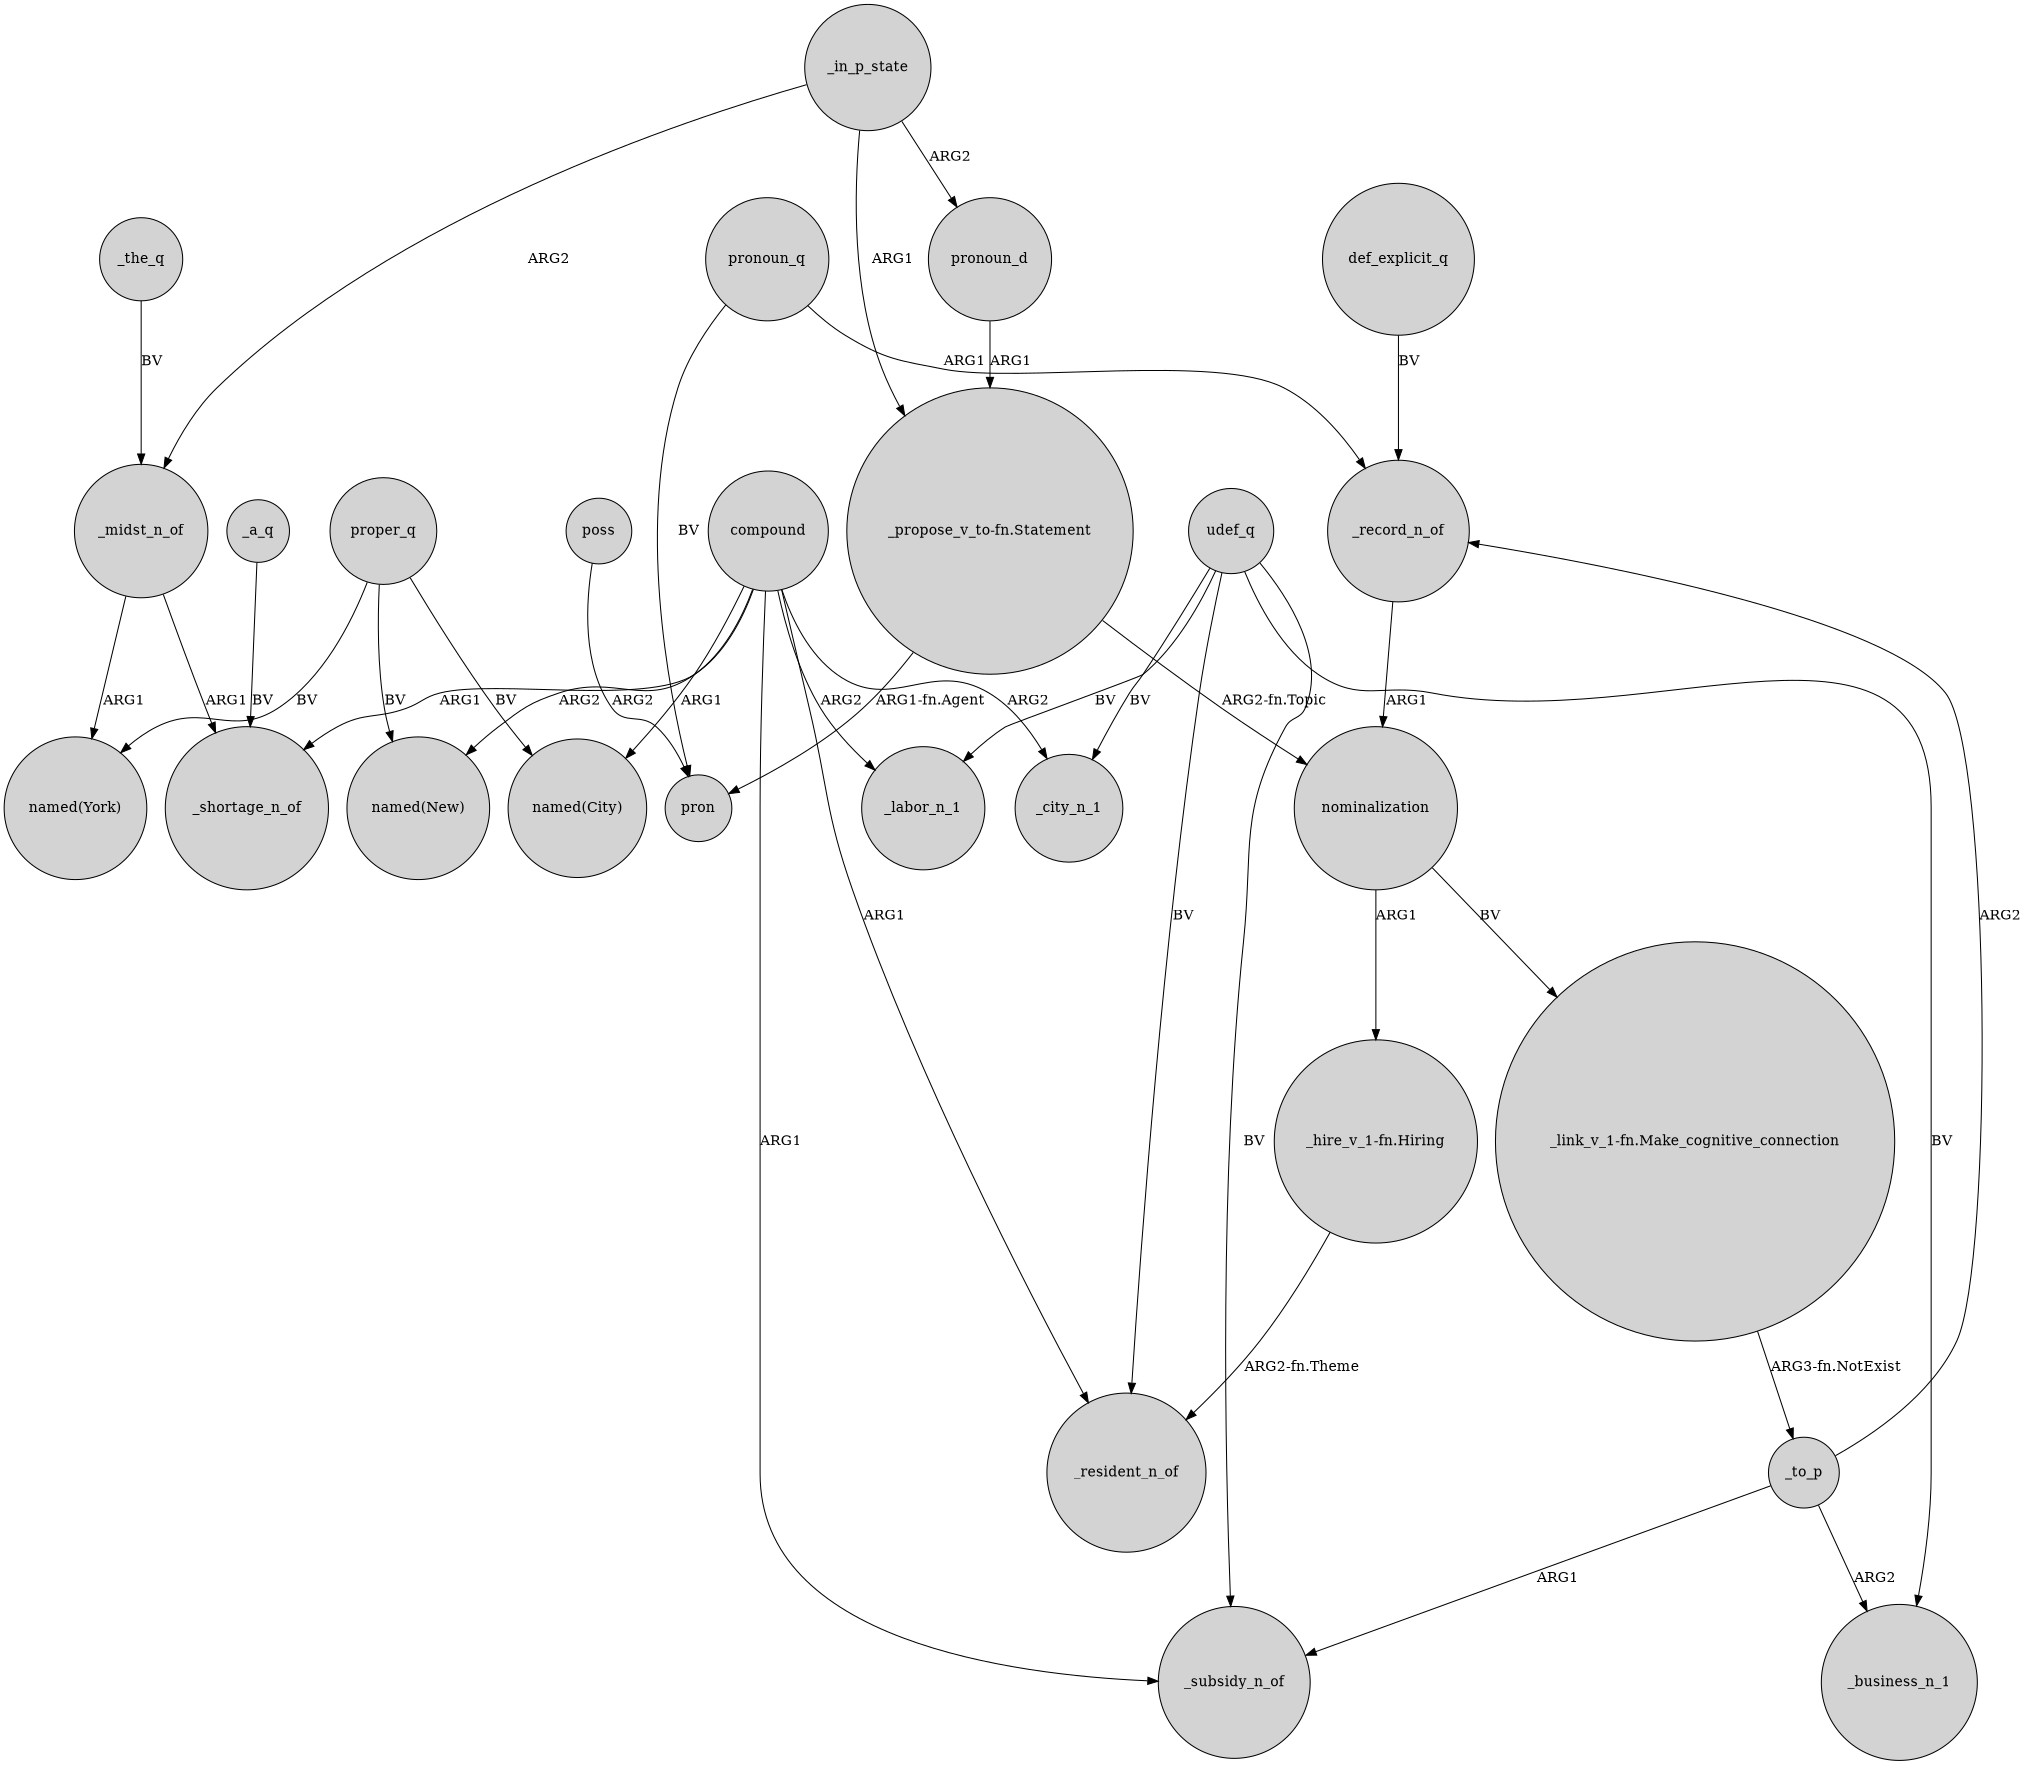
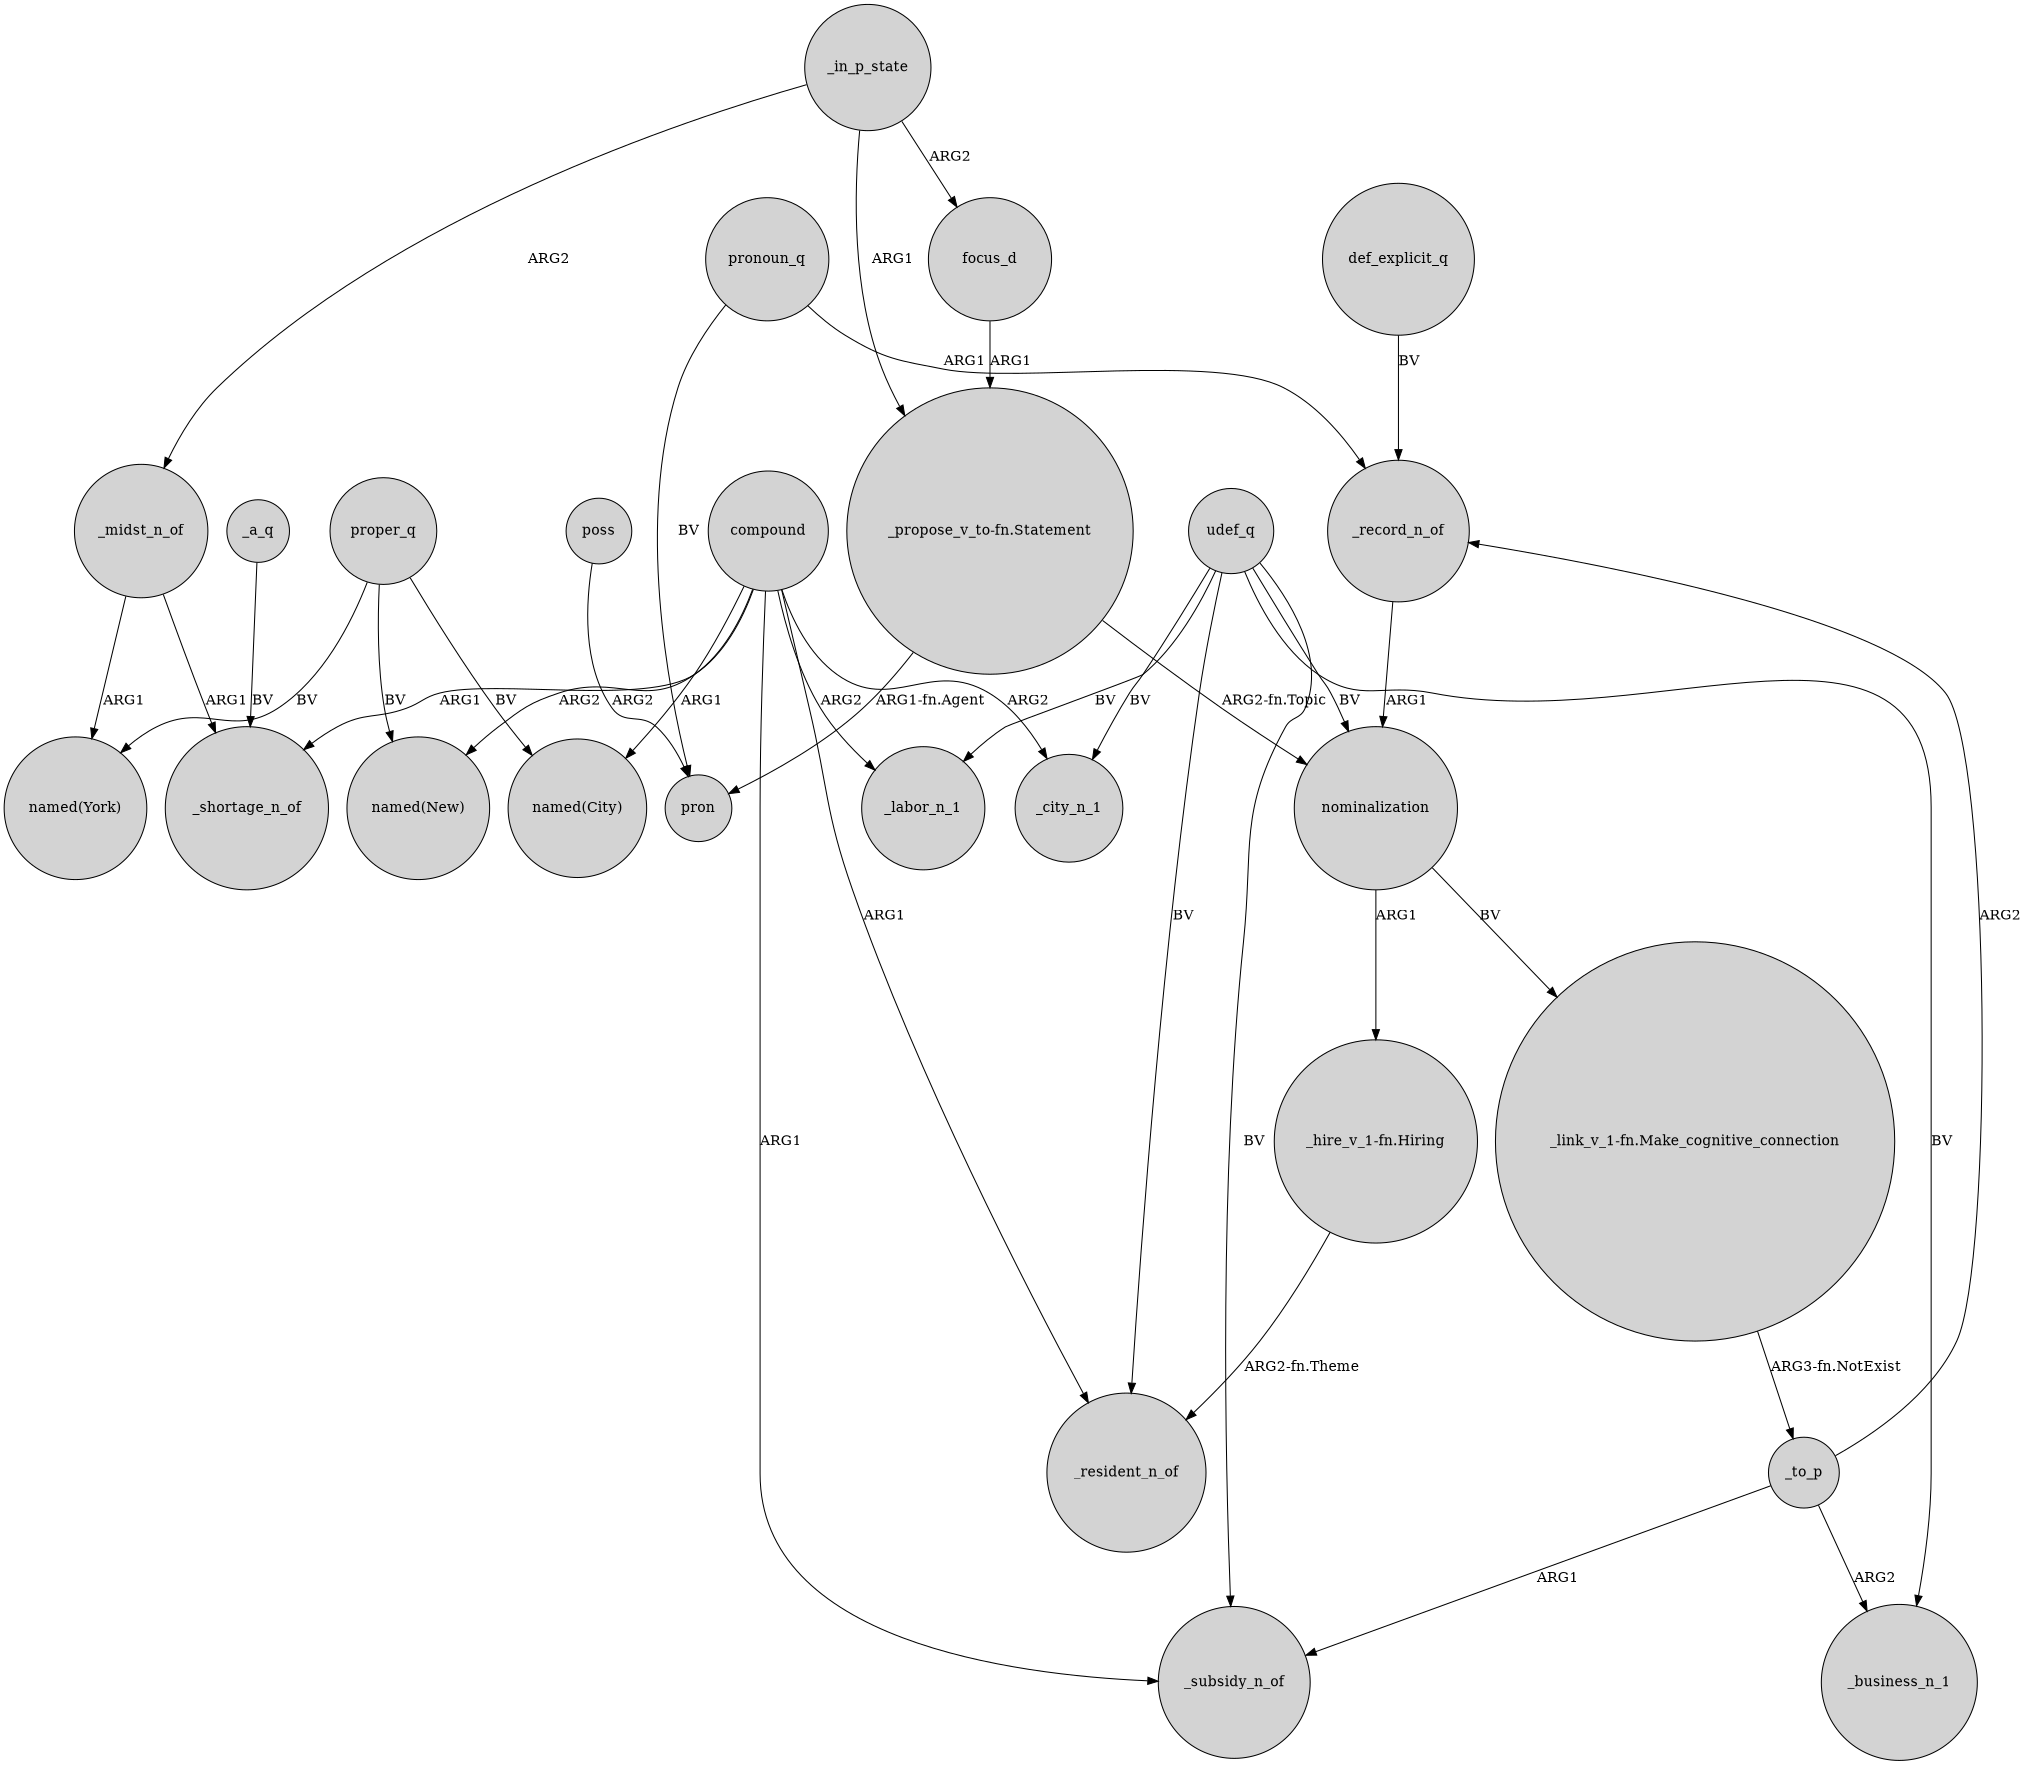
node "_the_q": removed
node "pronoun_d": label "pronoun_d" -> "focus_d"
edge "udef_q" -> "nominalization": added, label "BV"
